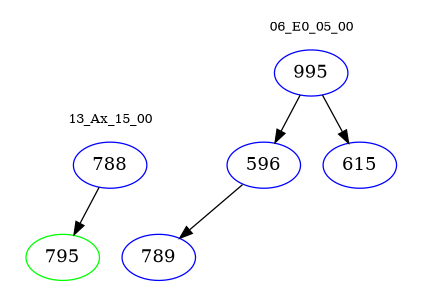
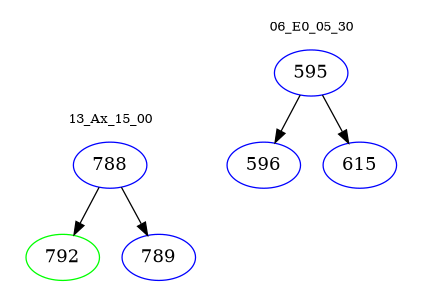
cluster "06_E0_05_00": label "06_E0_05_00" -> "06_E0_05_30"
node "995": label "995" -> "595"
edge "596" -> "789": now "788" -> "789"
node "795": label "795" -> "792"
